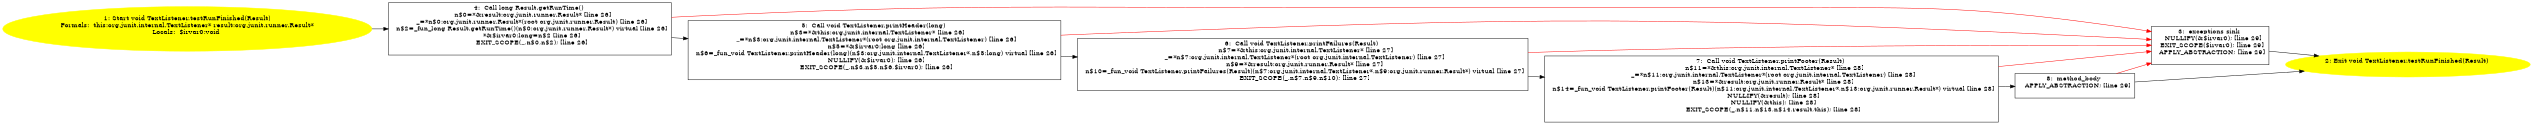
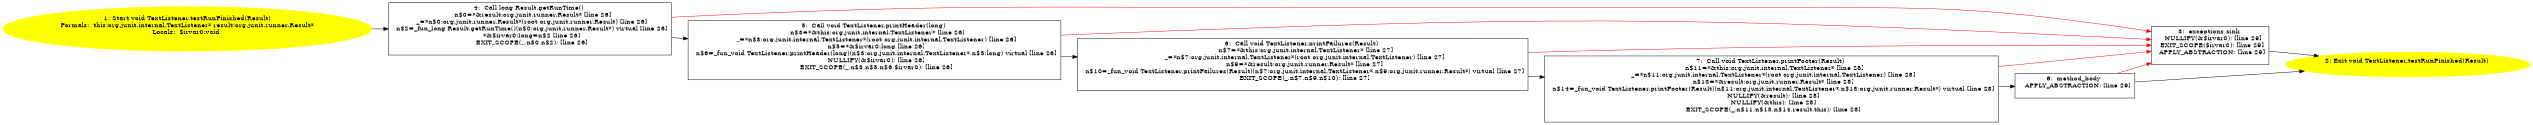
node "8:  method_body APPLY_ABSTRACTION; [line 29]": label "8:  method_body APPLY_ABSTRACTION; [line 29]" -> "6:  method_body APPLY_ABSTRACTION; [line 29]"
